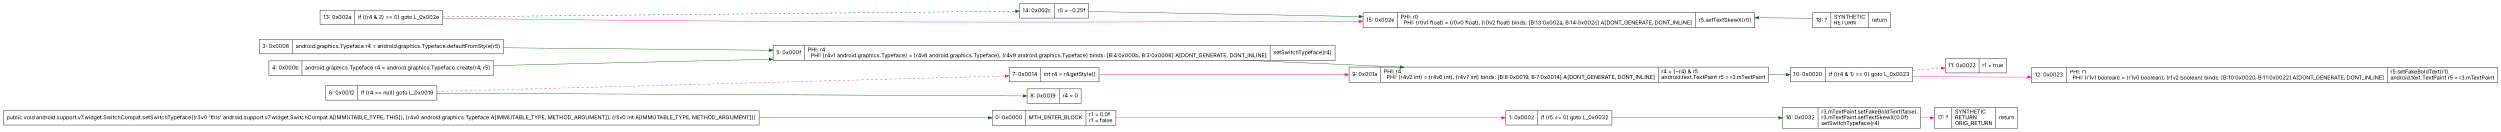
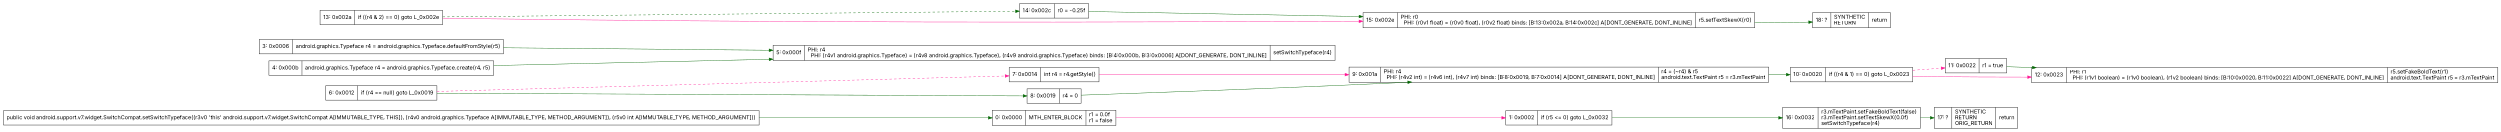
edge "18: ?" -> "15: 0x002e": reversed
edge "5: 0x000f" -> "9: 0x001a": now "8: 0x0019" -> "9: 0x001a"
edge "11: 0x0022" -> "12: 0x0023": added
edge "16: 0x0032" -> "17: ?": color deeppink -> darkgreen
